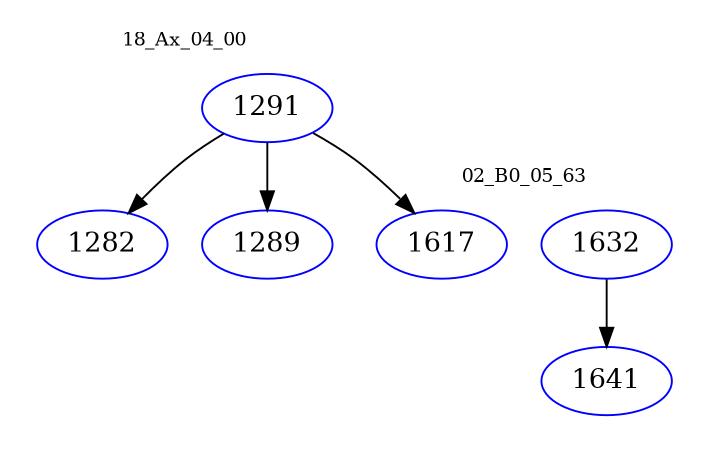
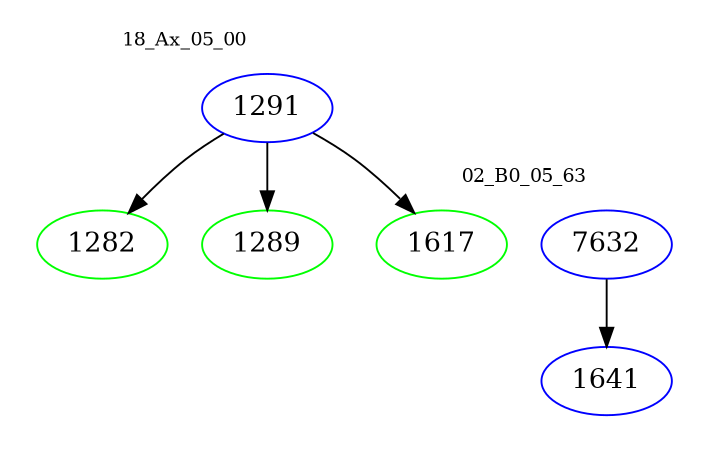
cluster "18_Ax_04_00": label "18_Ax_04_00" -> "18_Ax_05_00"
node "1282": color blue -> green
node "1289": color blue -> green
node "1617": color blue -> green
node "1632": label "1632" -> "7632"
